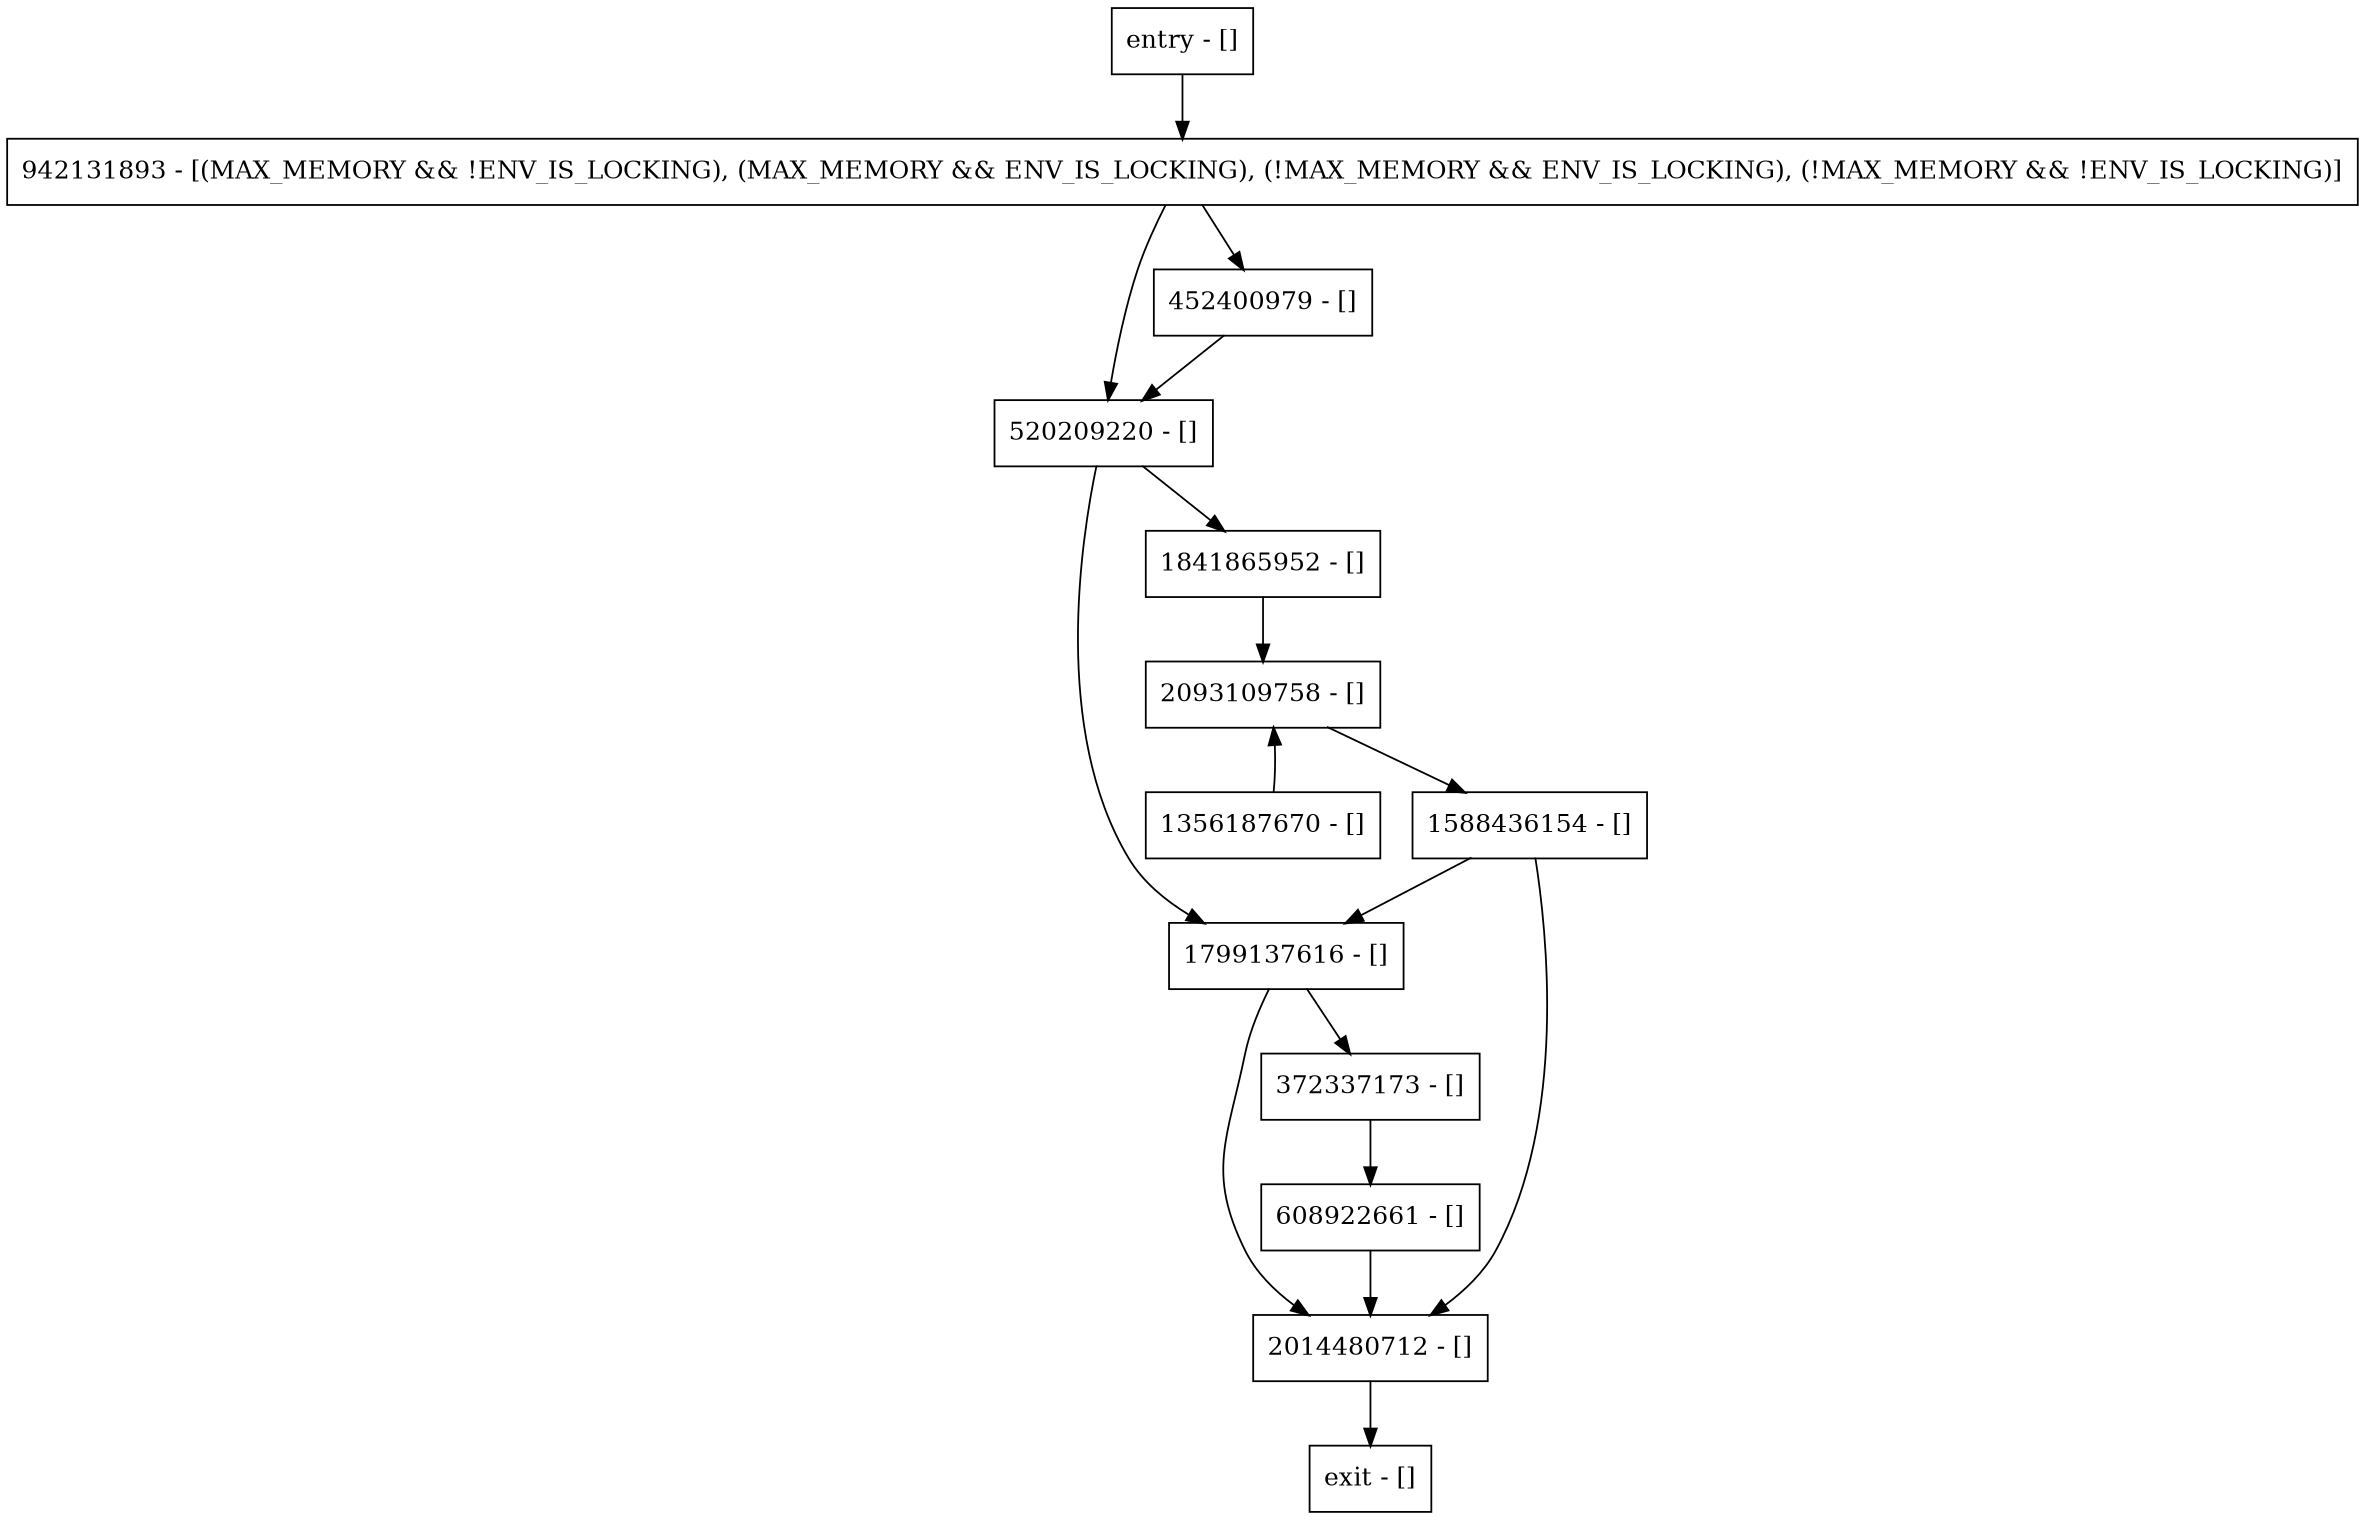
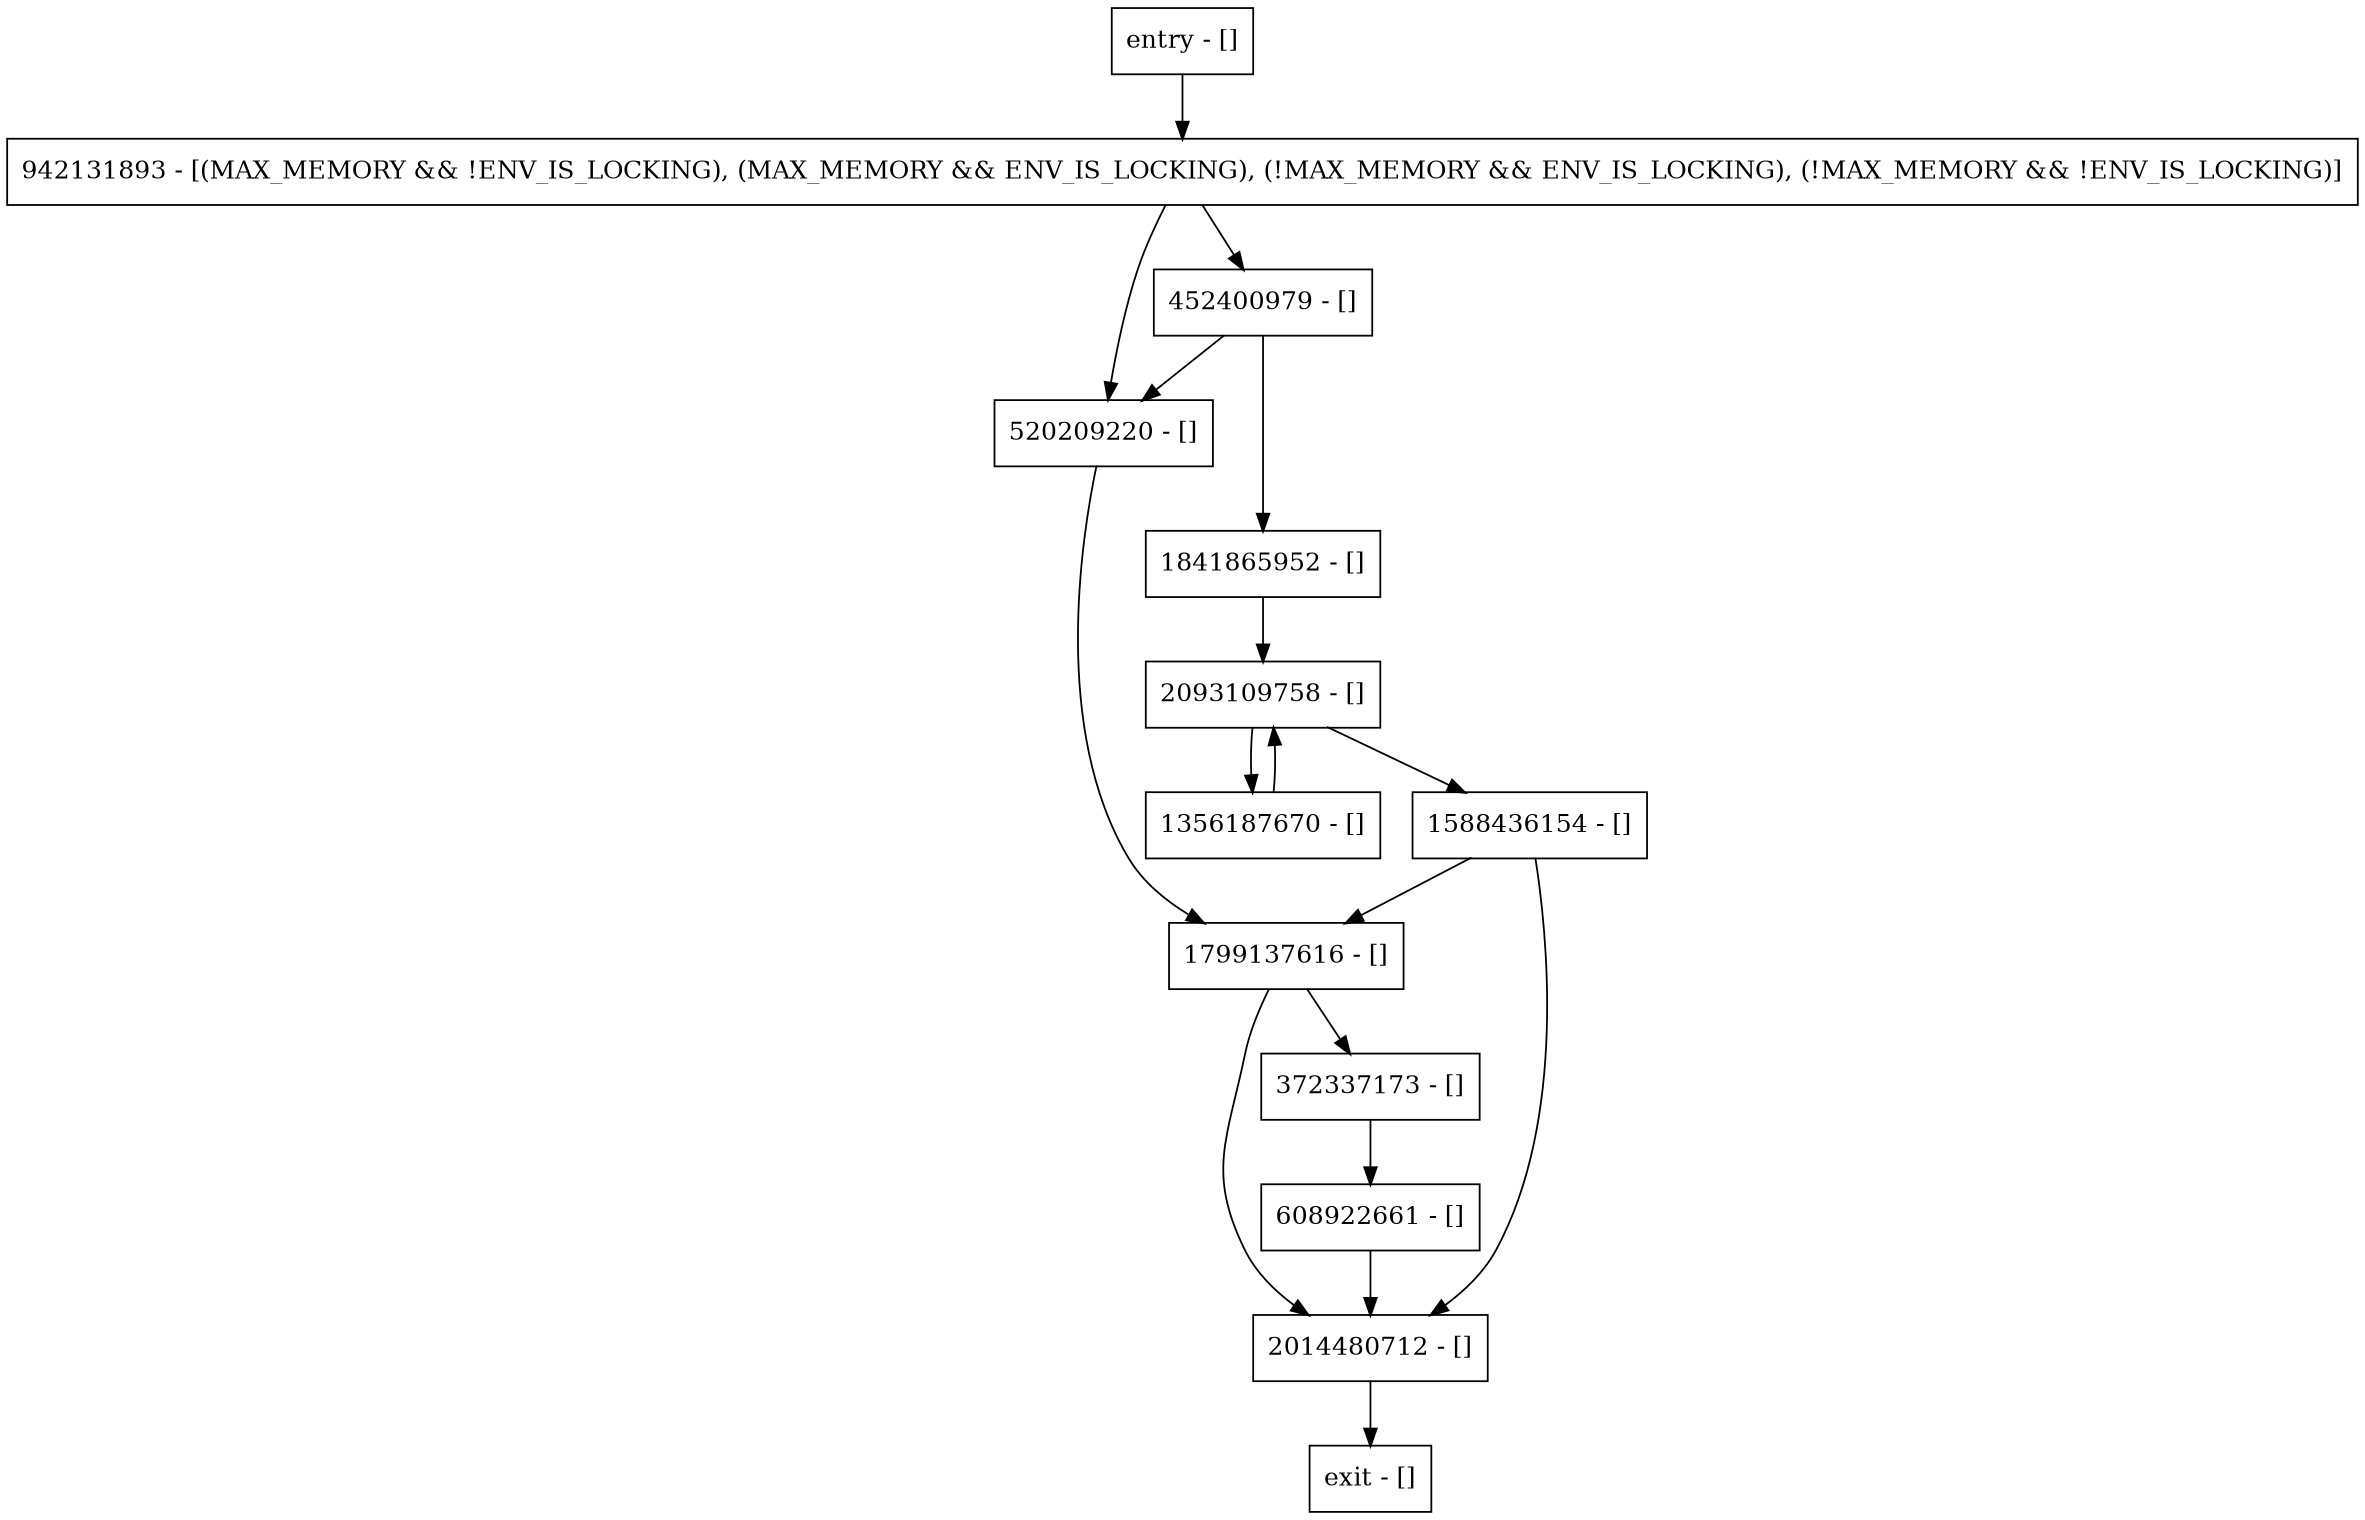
edge "520209220 - []" -> "1841865952 - []": now "452400979 - []" -> "1841865952 - []"
edge "2093109758 - []" -> "1356187670 - []": added
